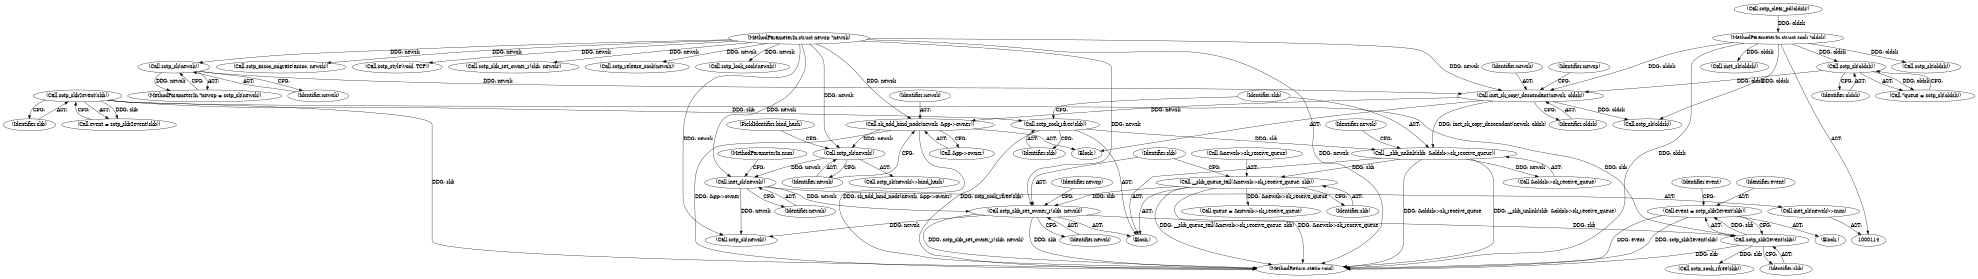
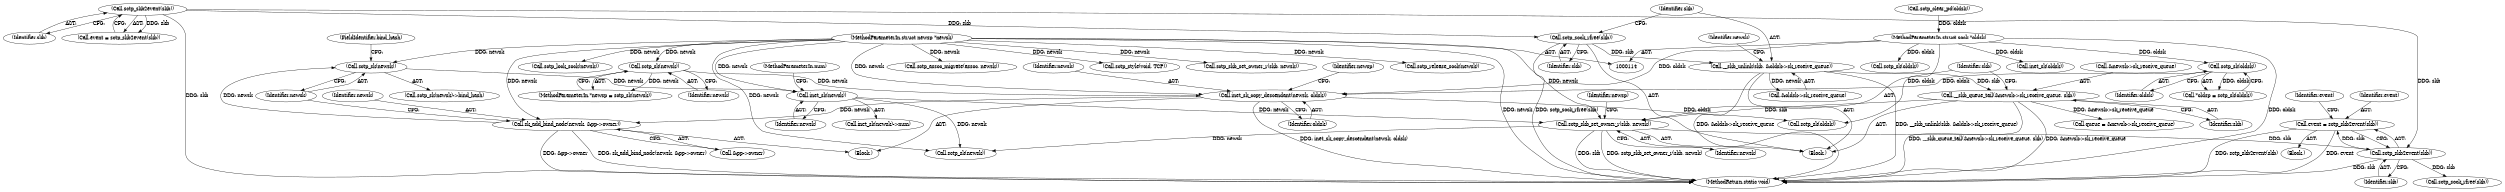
node "(Call,*queue = sctp_sk(oldsk))": label "(Call,*queue = sctp_sk(oldsk))" -> "(Call,*oldsp = sctp_sk(oldsk))"
edge "(Call,inet_sk_copy_descendant(newsk, oldsk))" -> "(Call,__skb_unlink(skb, &oldsk->sk_receive_queue))": now "(Call,inet_sk_copy_descendant(newsk, oldsk))" -> "(MethodReturn,static void)"
edge "(Call,inet_sk(newsk)->num)" -> "1000114": now "(MethodParameterIn,struct newsp *newsk)" -> "1000114"
